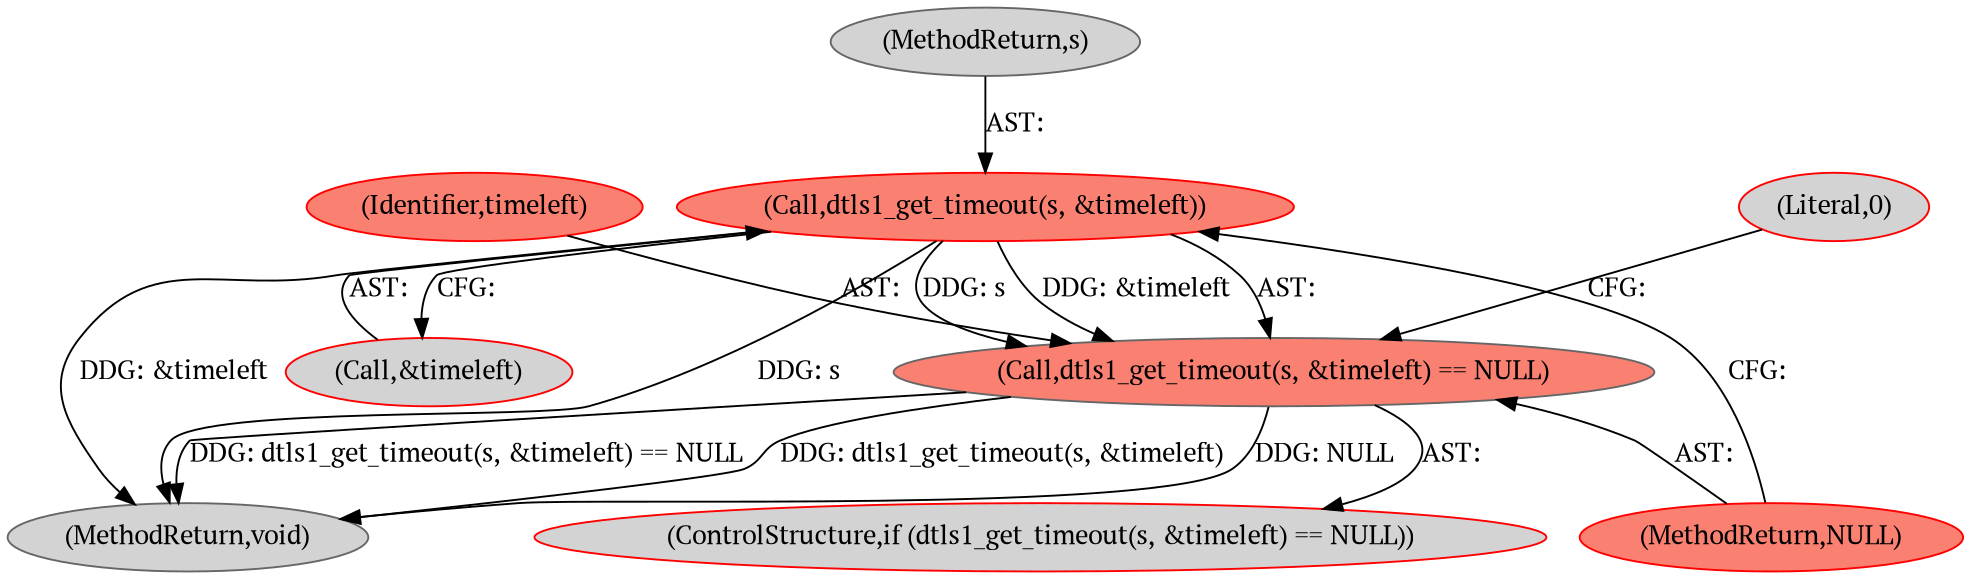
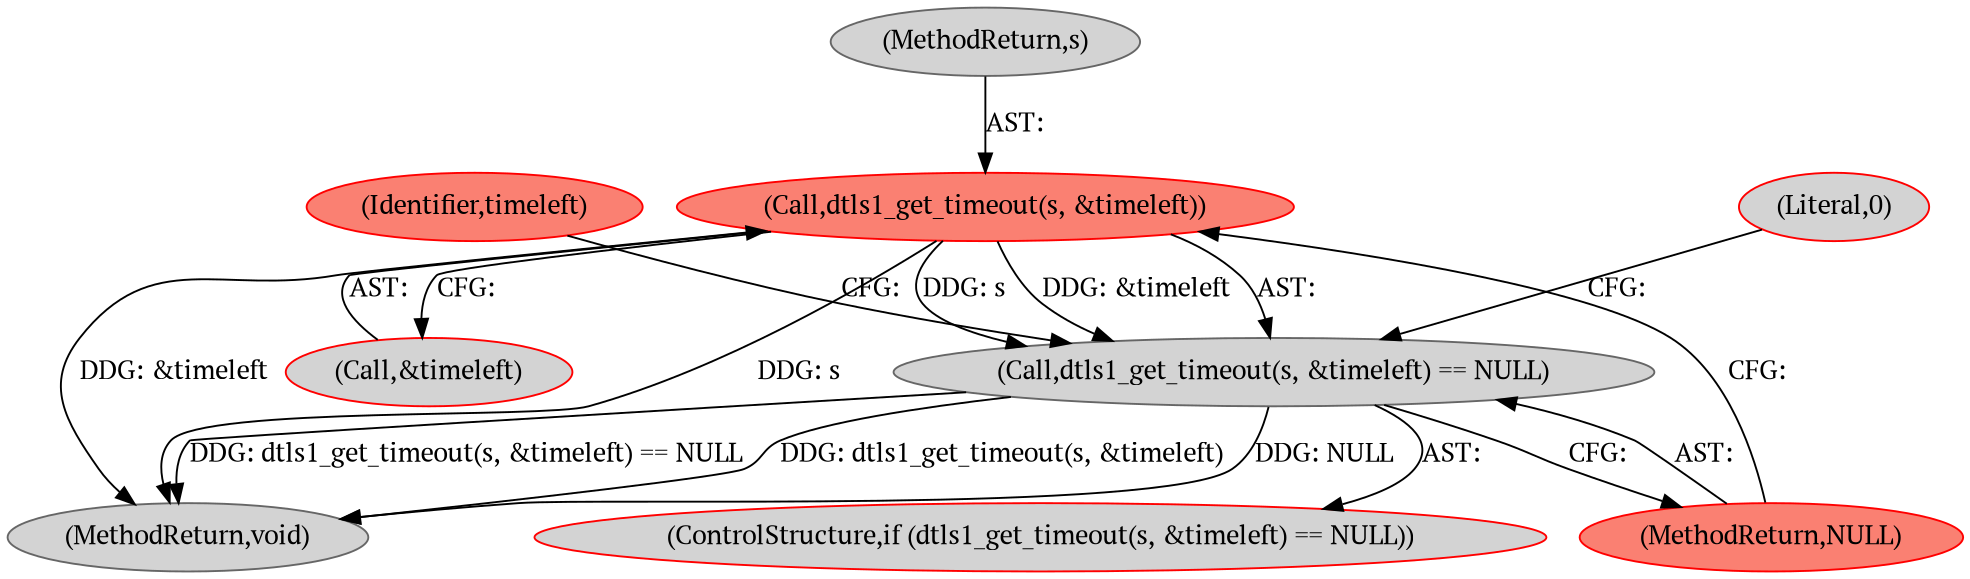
edge "(Identifier,timeleft)" -> "(Call,dtls1_get_timeout(s, &timeleft) == NULL)": label "AST: " -> "CFG: "
node "(Call,dtls1_get_timeout(s, &timeleft) == NULL)": fillcolor salmon -> lightgrey
edge "(Call,dtls1_get_timeout(s, &timeleft) == NULL)" -> "(MethodReturn,NULL)": added, label "CFG:"
